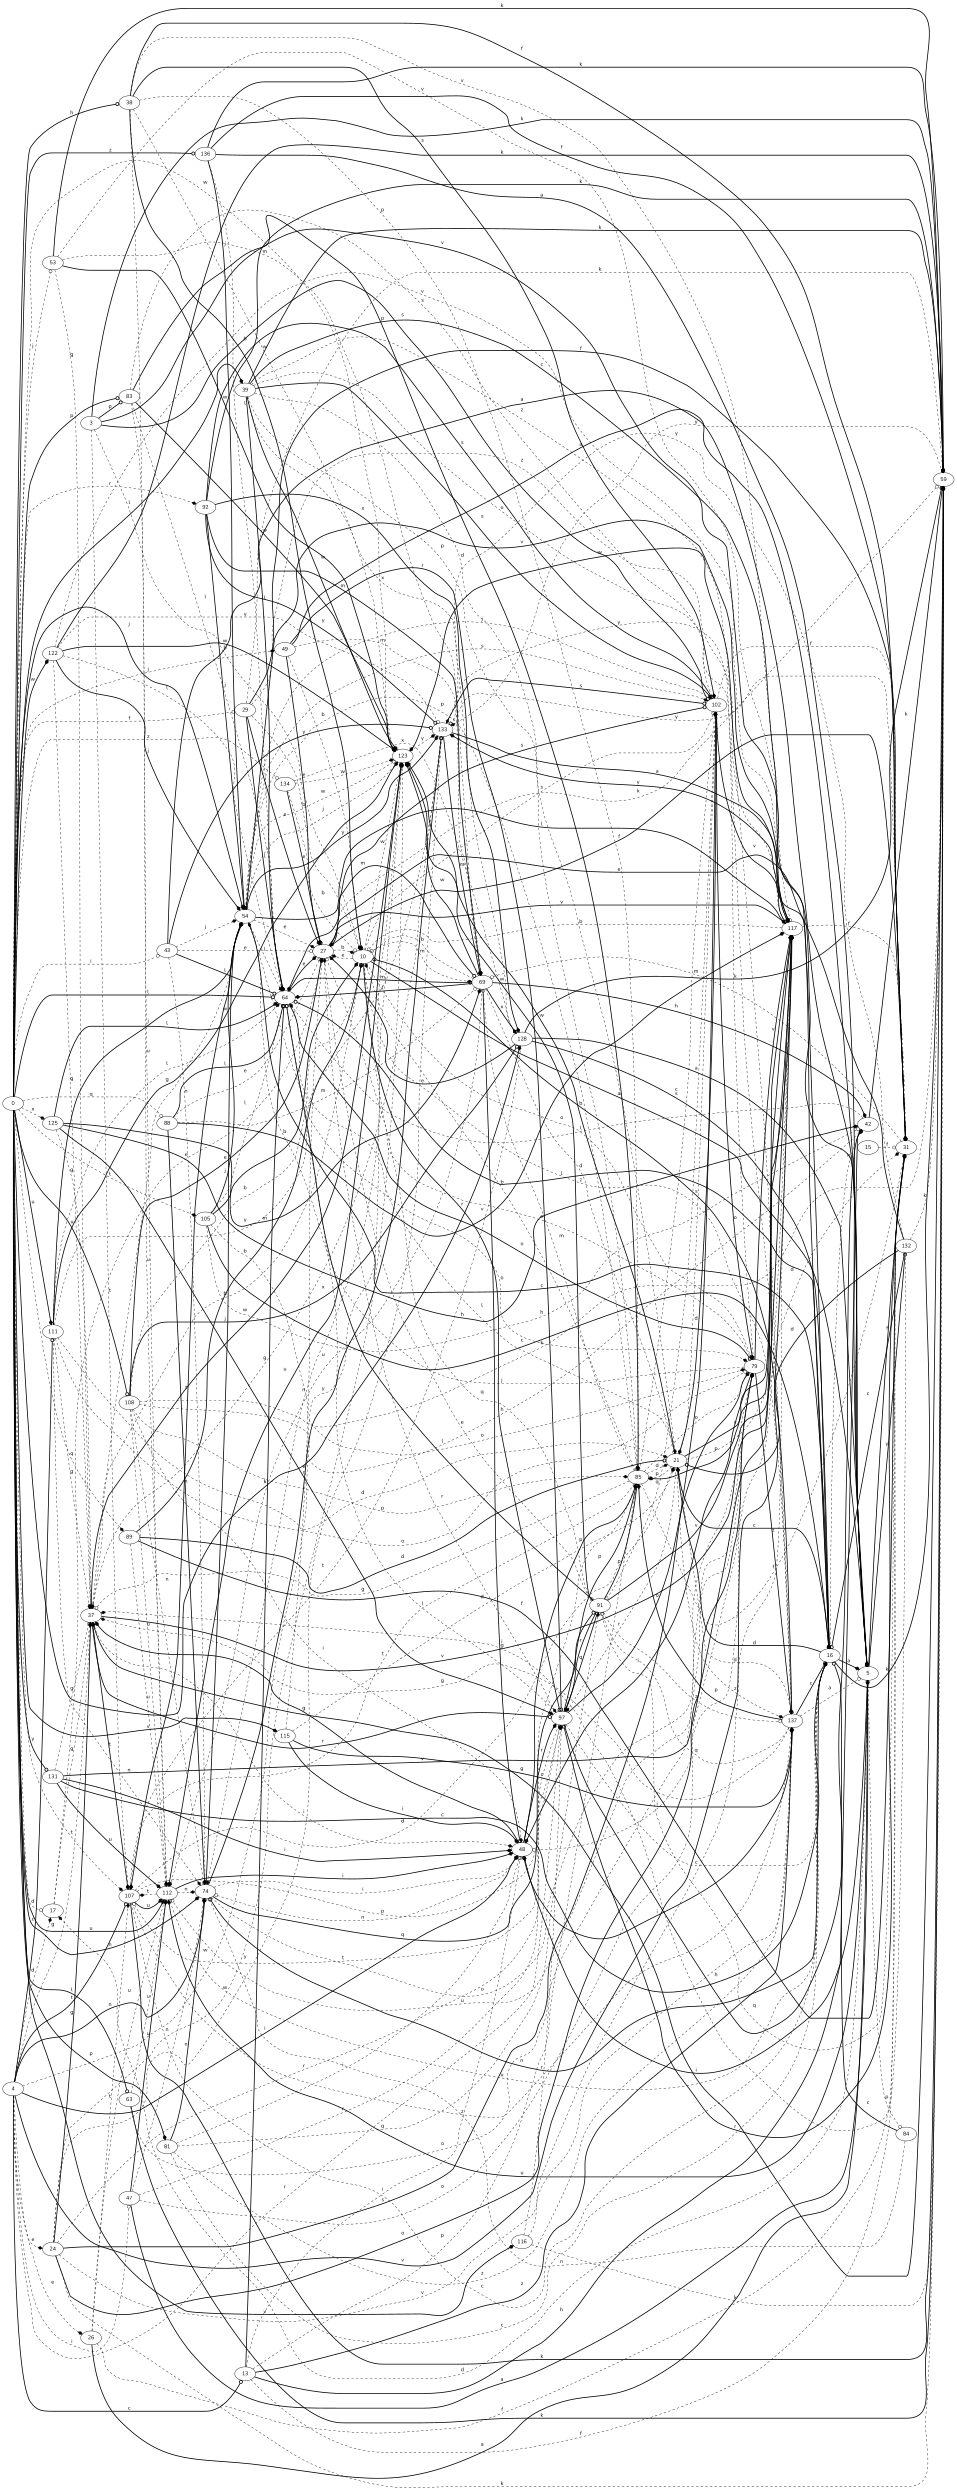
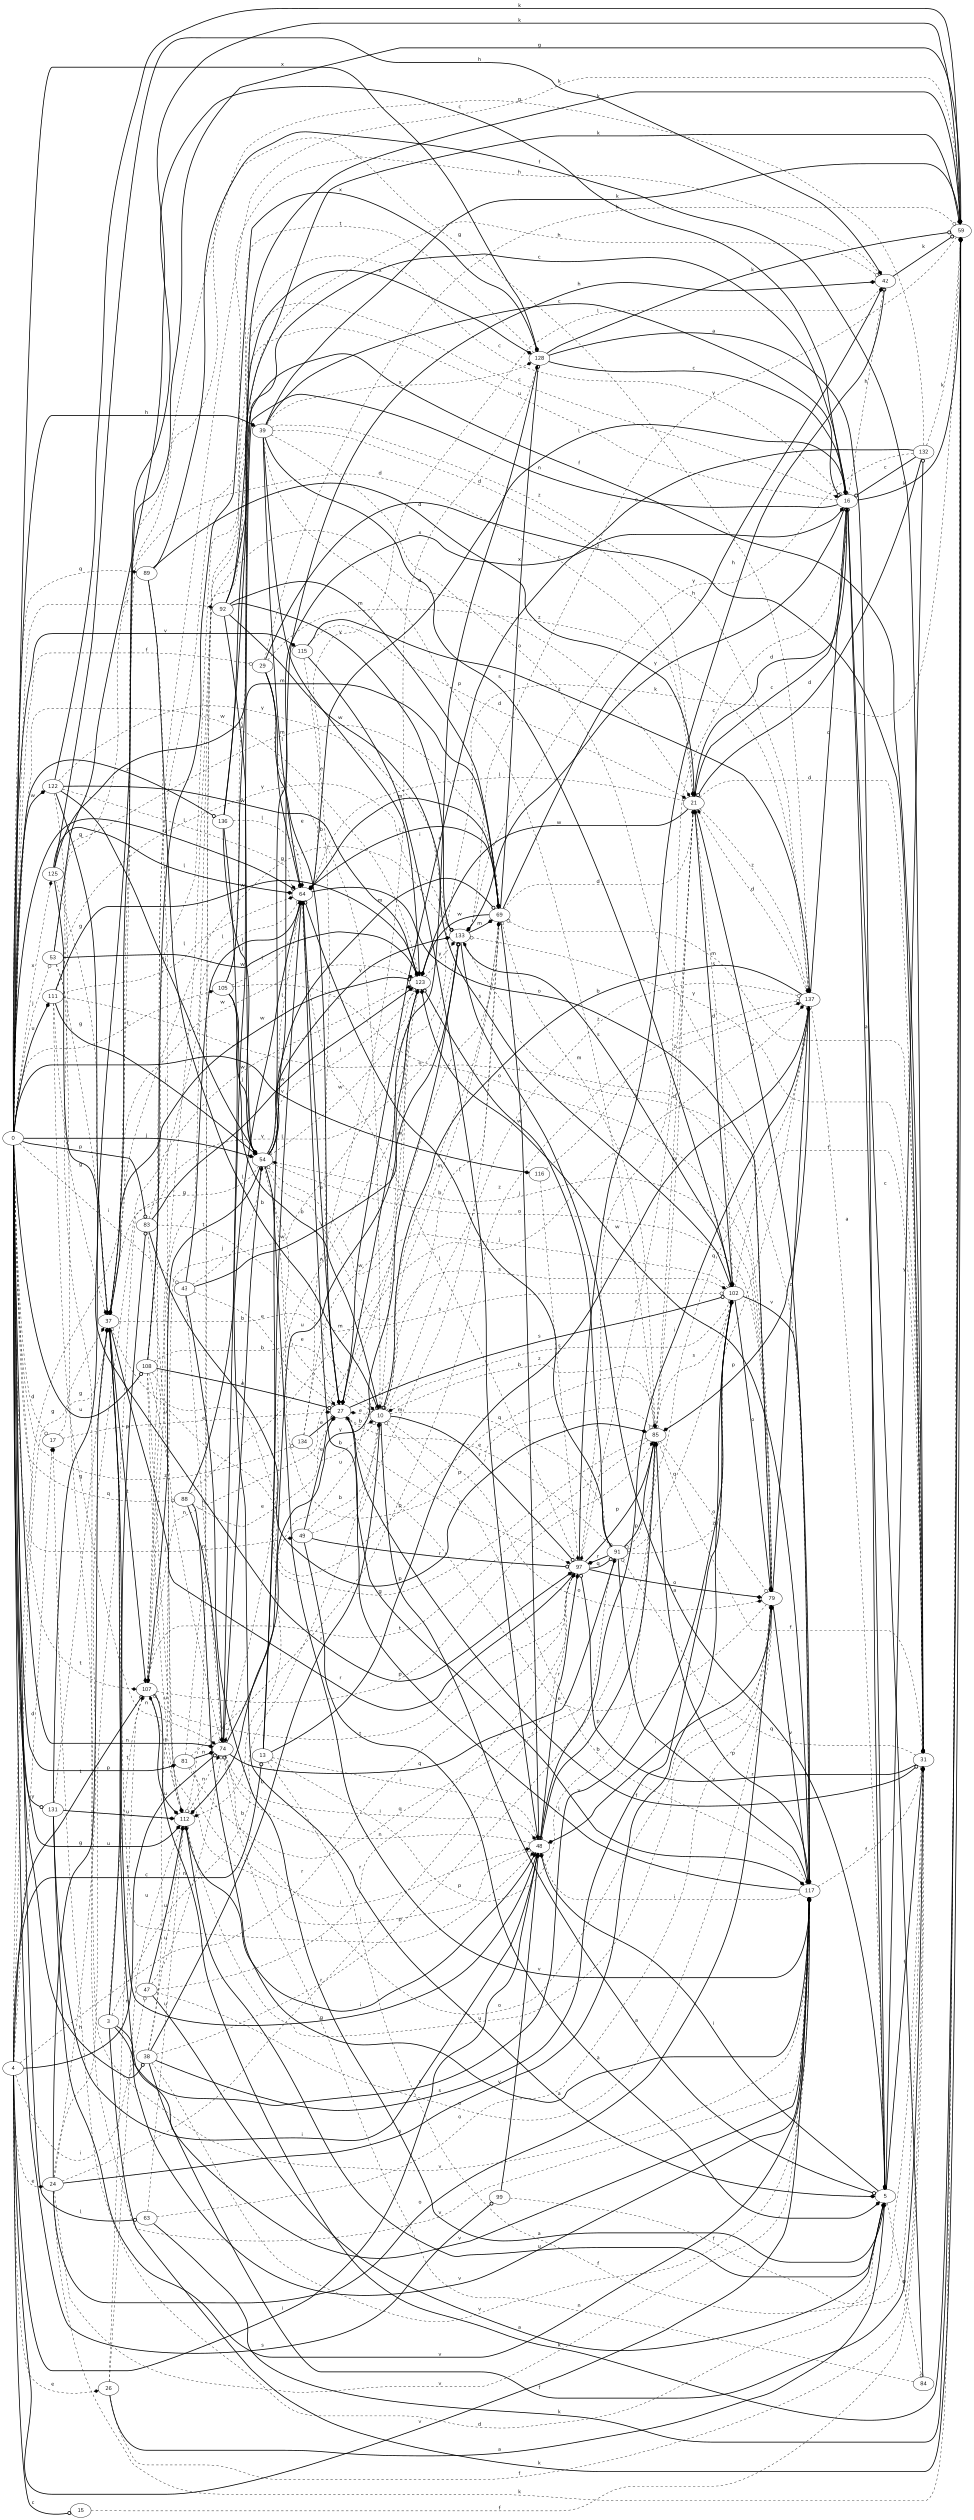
edge "0" -> "39": label "l" -> "h"
edge "122" -> "37": style dashed -> bold
edge "116" -> "59": removed, label "k"
edge "4" -> "111": now "4" -> "15"
edge "59" -> "37": arrowhead diamond -> odot
node "99": added
